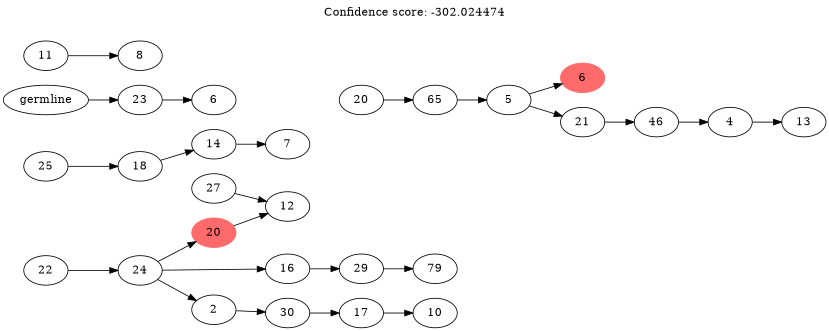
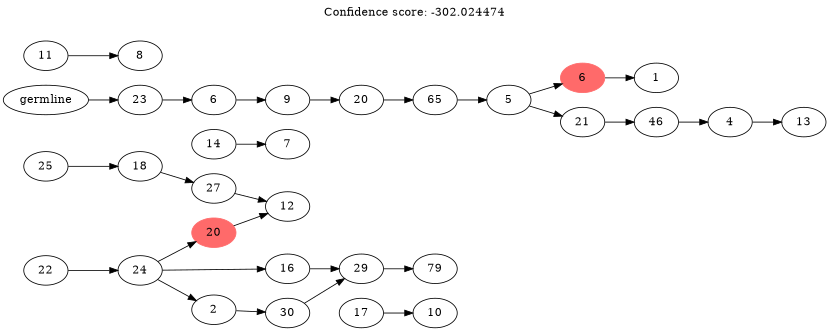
node "1": added
node "9": added
edge "18" -> "14": now "18" -> "27"
edge "30" -> "17": now "30" -> "29"
